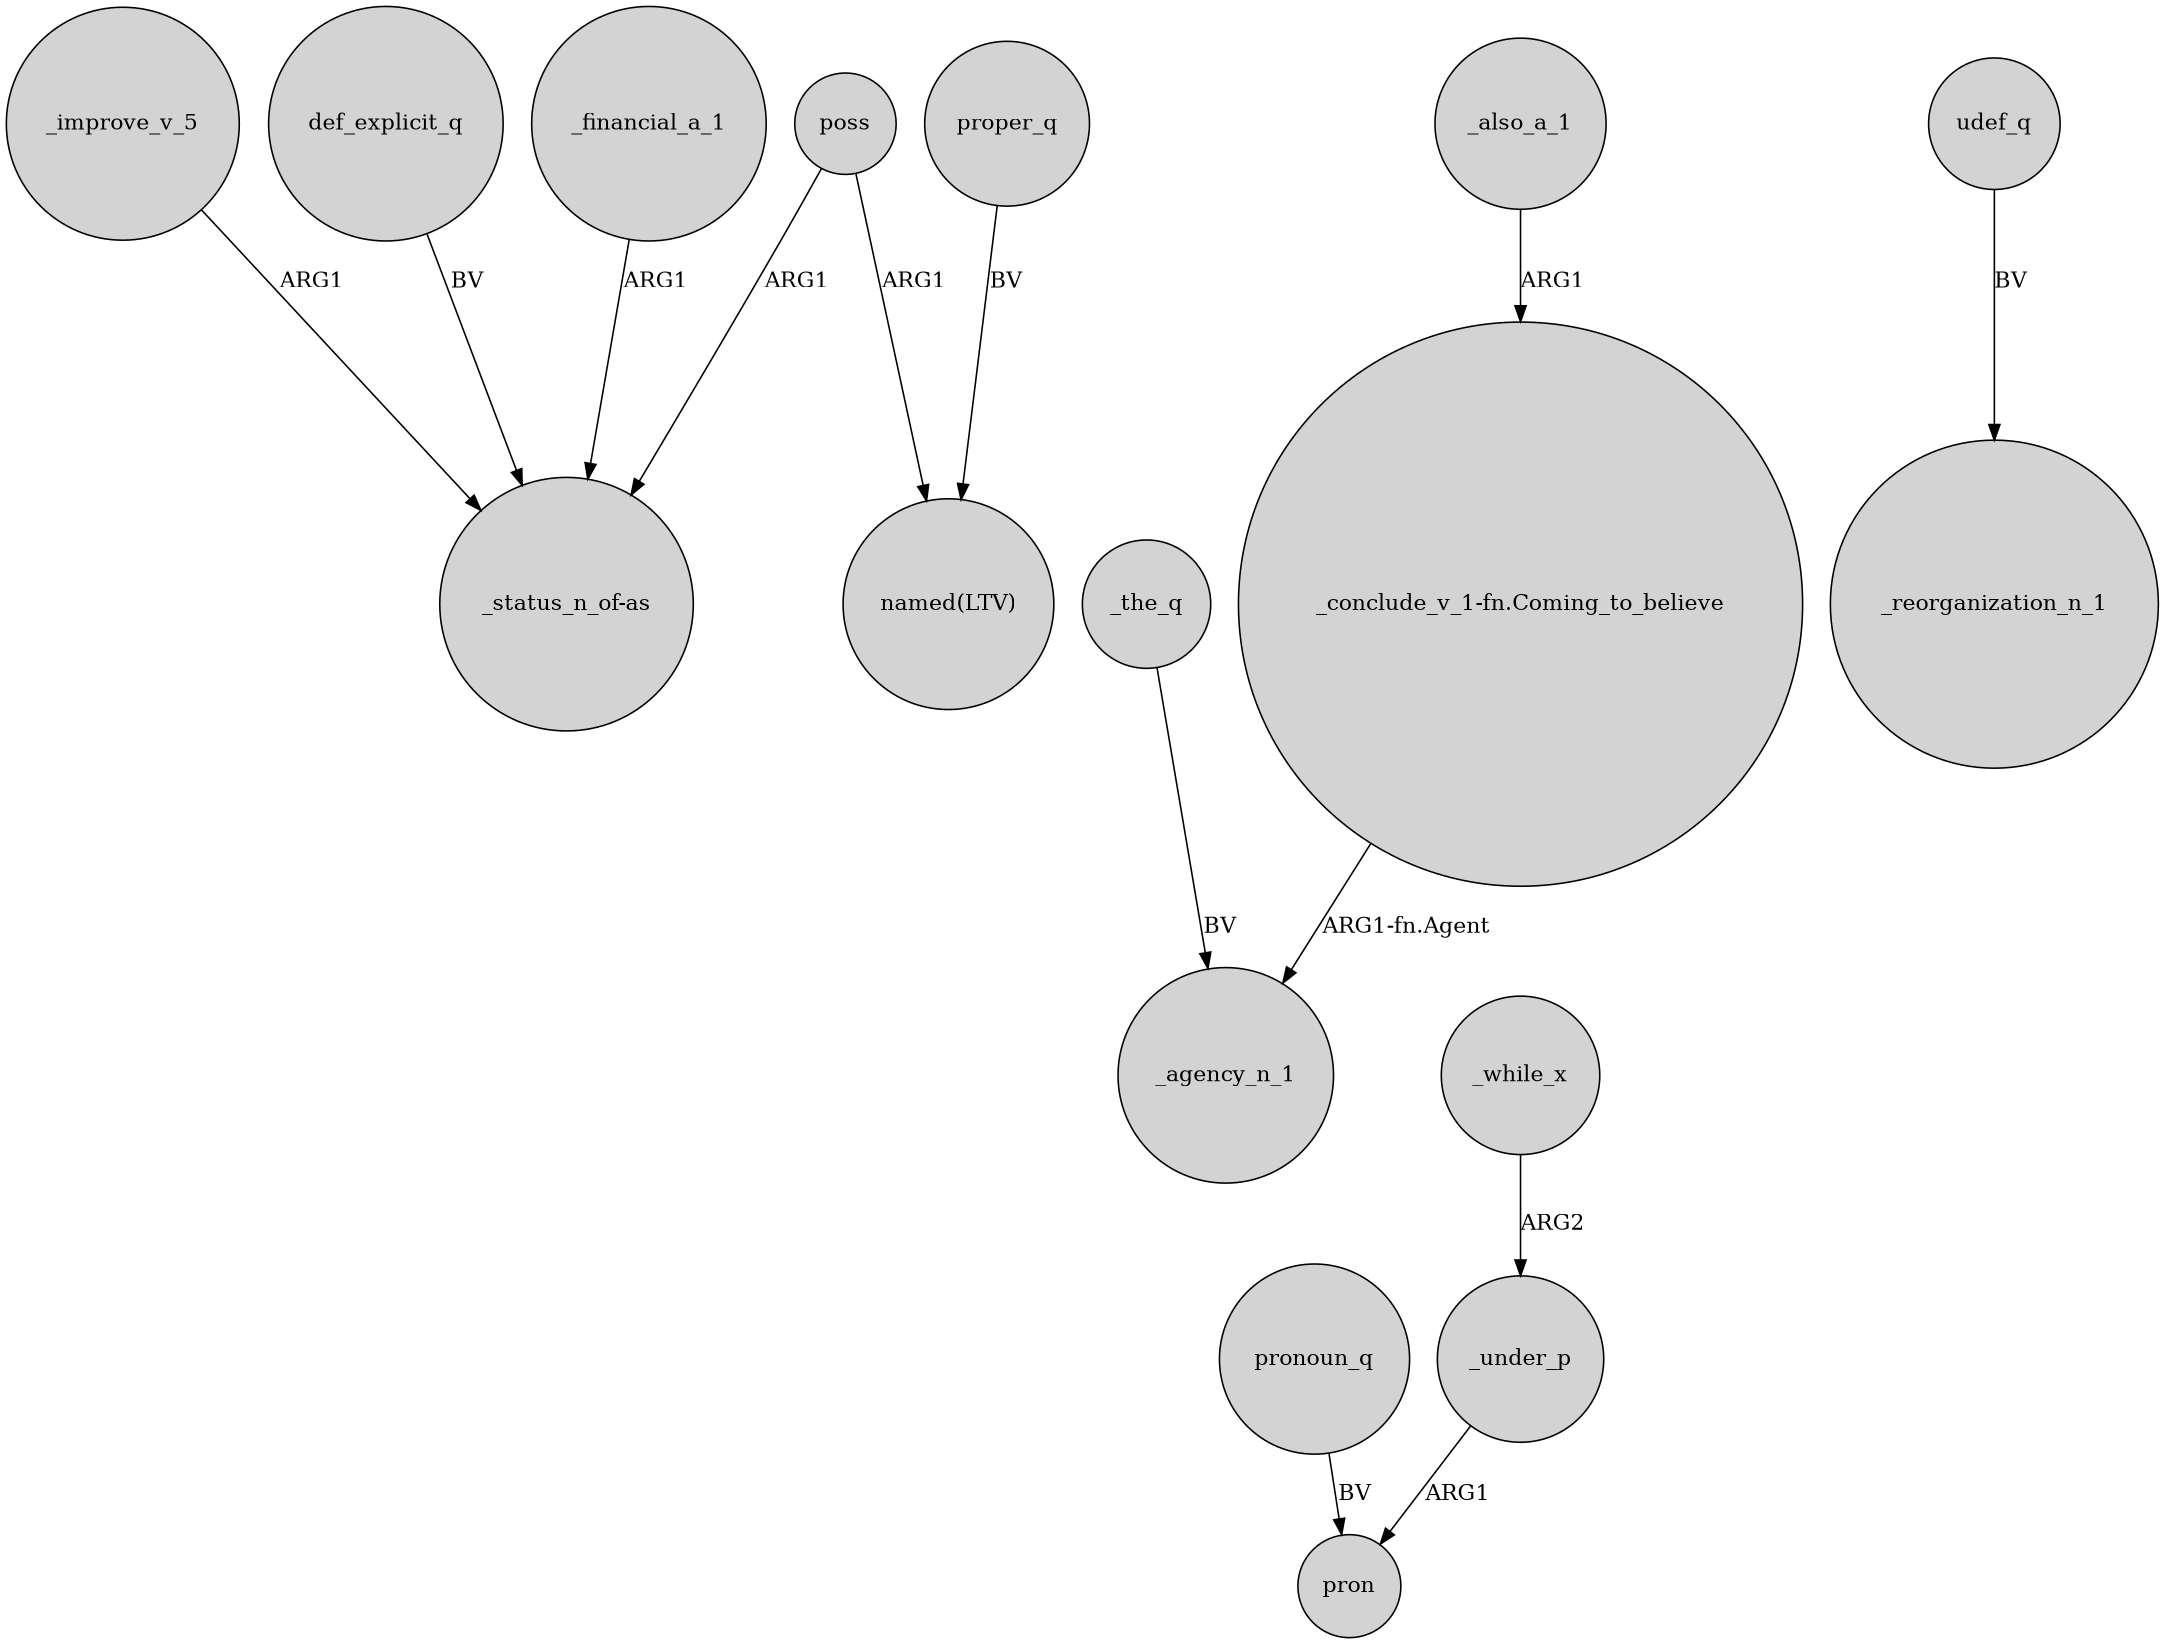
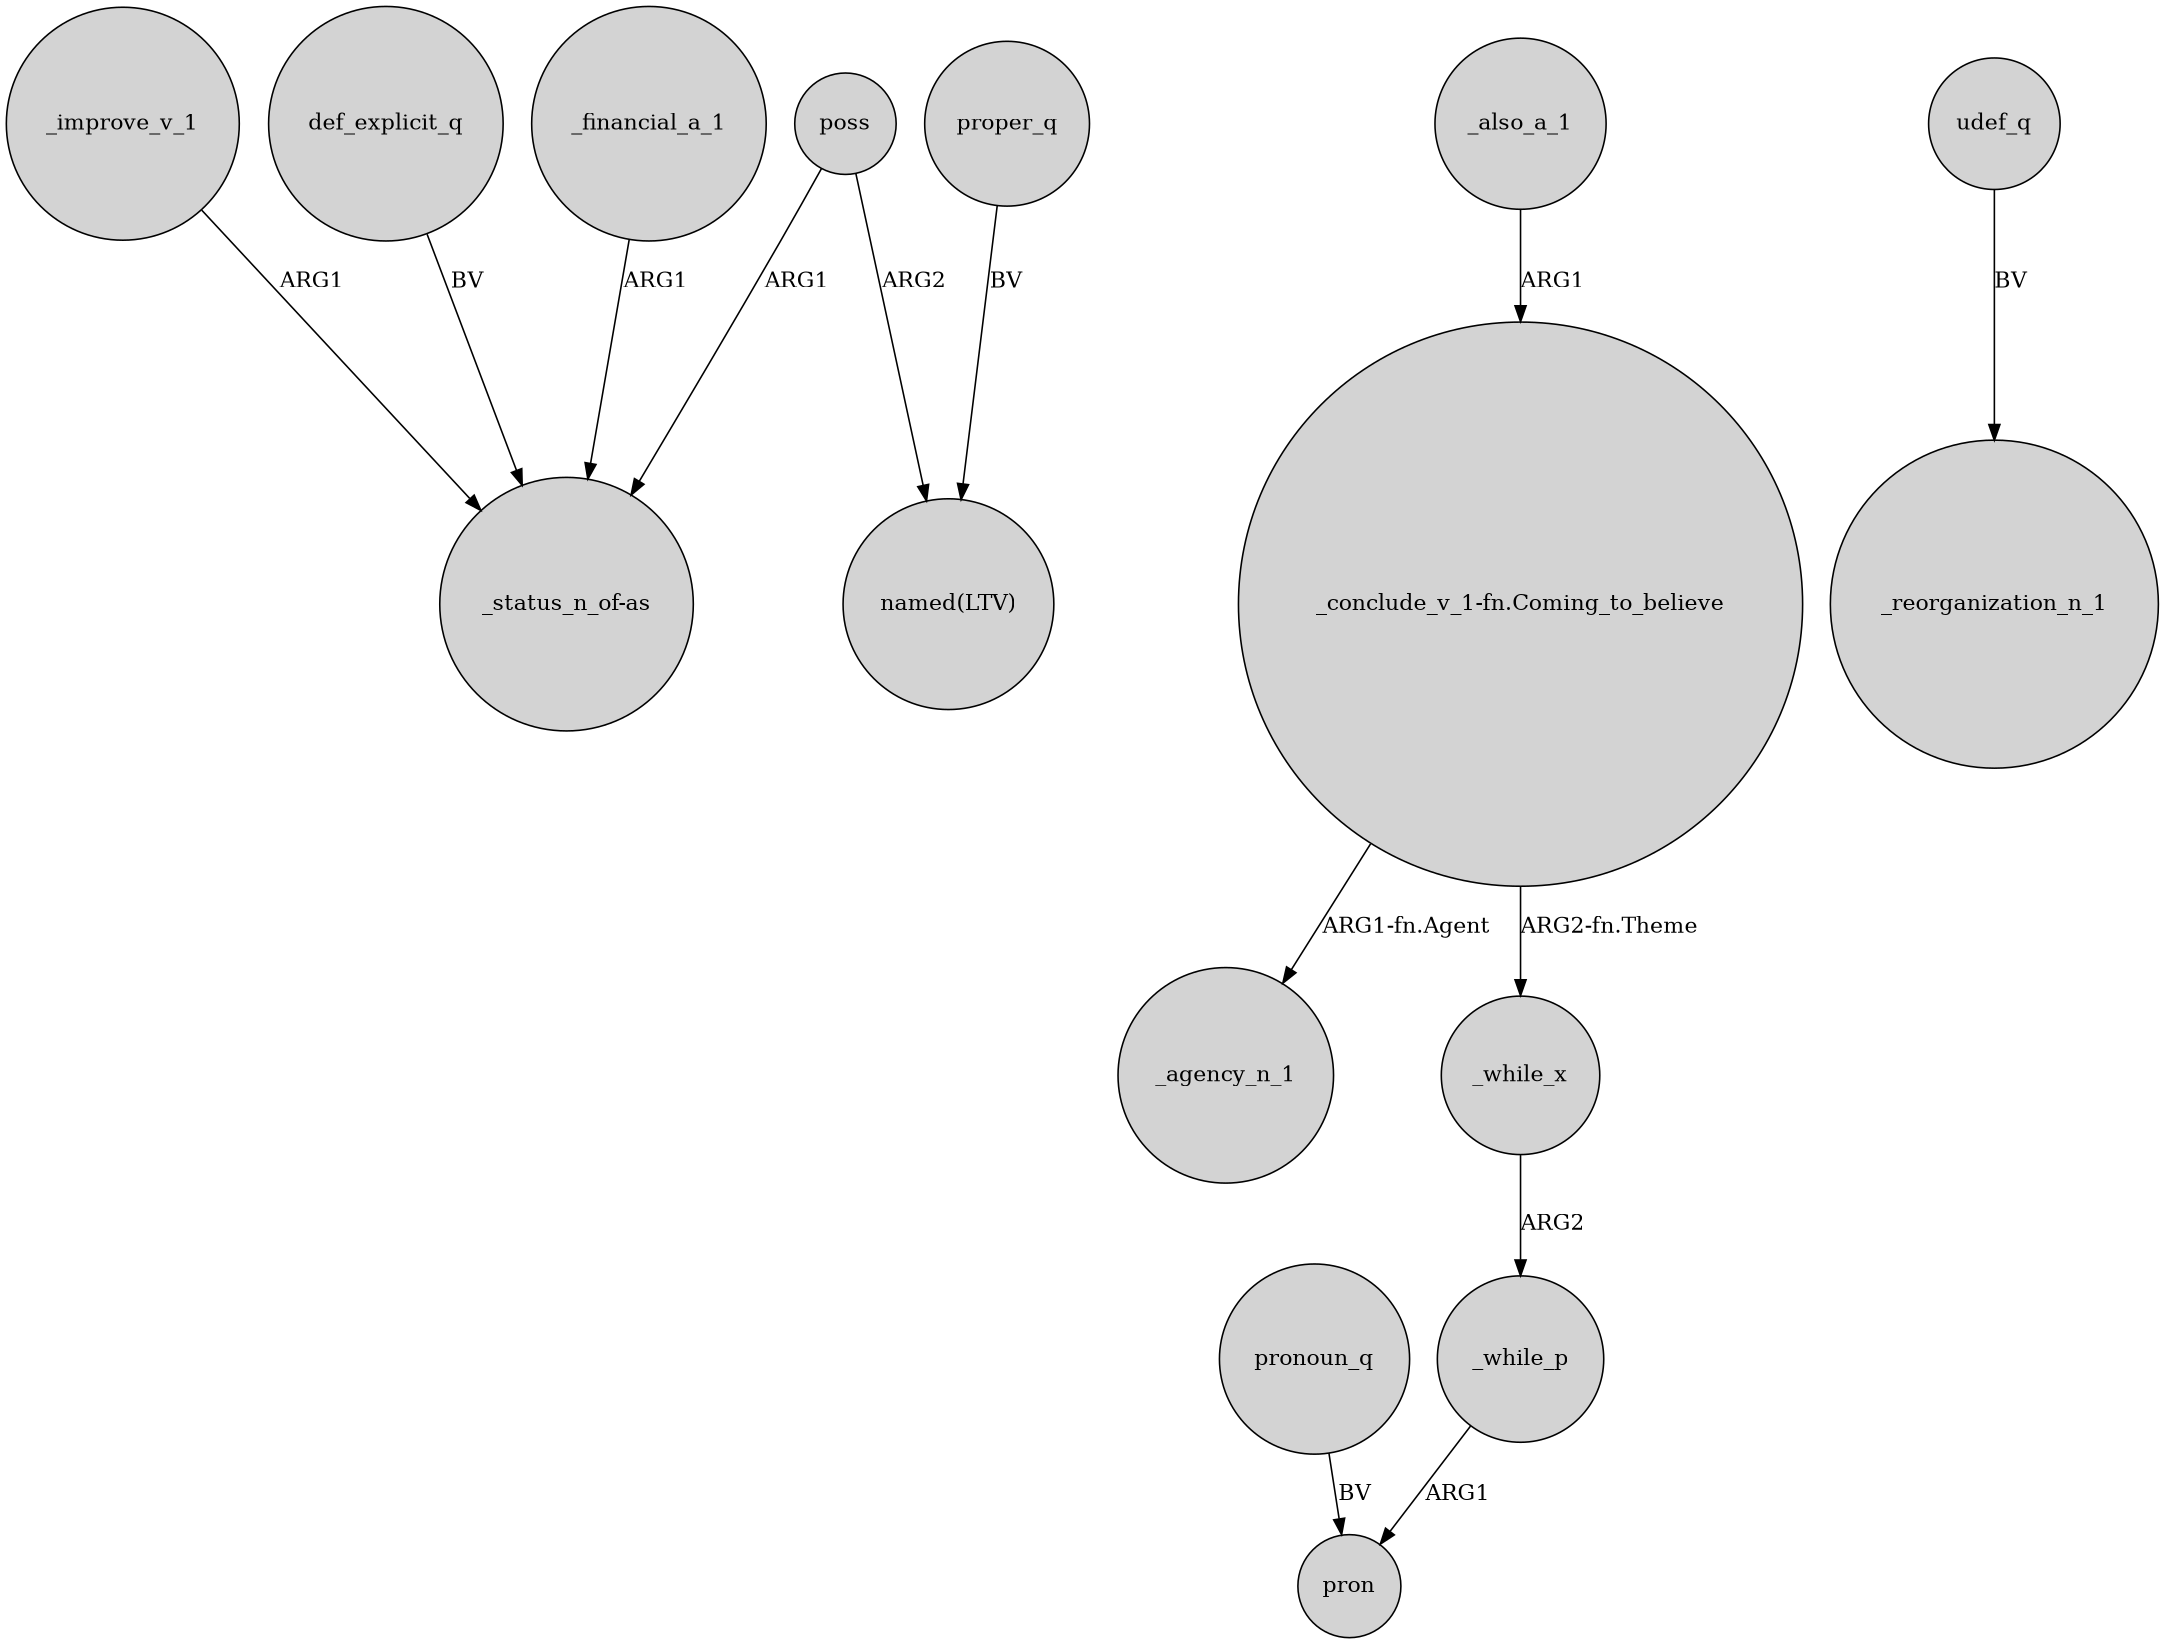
node "_improve_v_5": label "_improve_v_5" -> "_improve_v_1"
edge "poss" -> "named(LTV)": label "ARG1" -> "ARG2"
node "_the_q": removed
edge "_conclude_v_1-fn.Coming_to_believe" -> "_while_x": added, label "ARG2-fn.Theme"
node "_under_p": label "_under_p" -> "_while_p"
